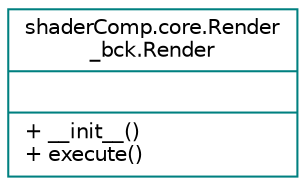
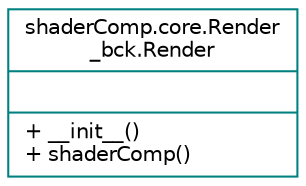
node "shaderComp.core.Render": text "+ execute()" -> "+ shaderComp()"
